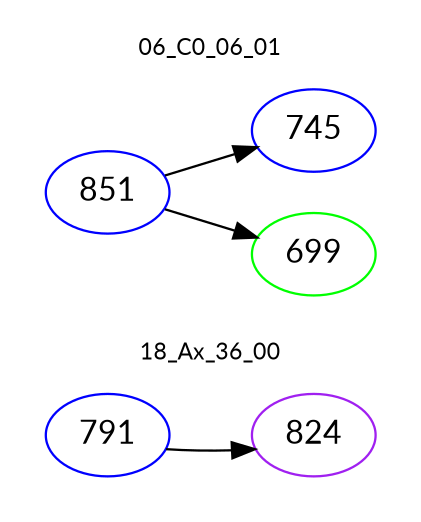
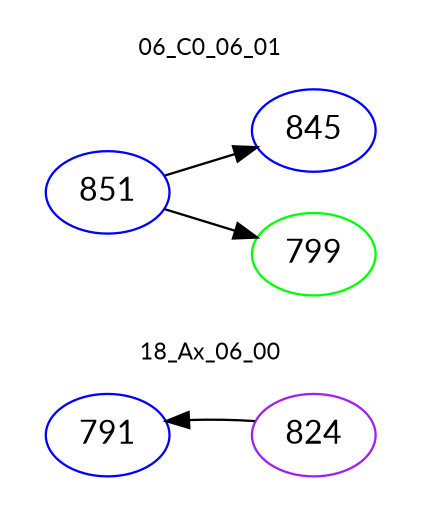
node "745": label "745" -> "845"
node "699": label "699" -> "799"
cluster "18_Ax_36_00": label "18_Ax_36_00" -> "18_Ax_06_00"
edge "791" -> "824": reversed
